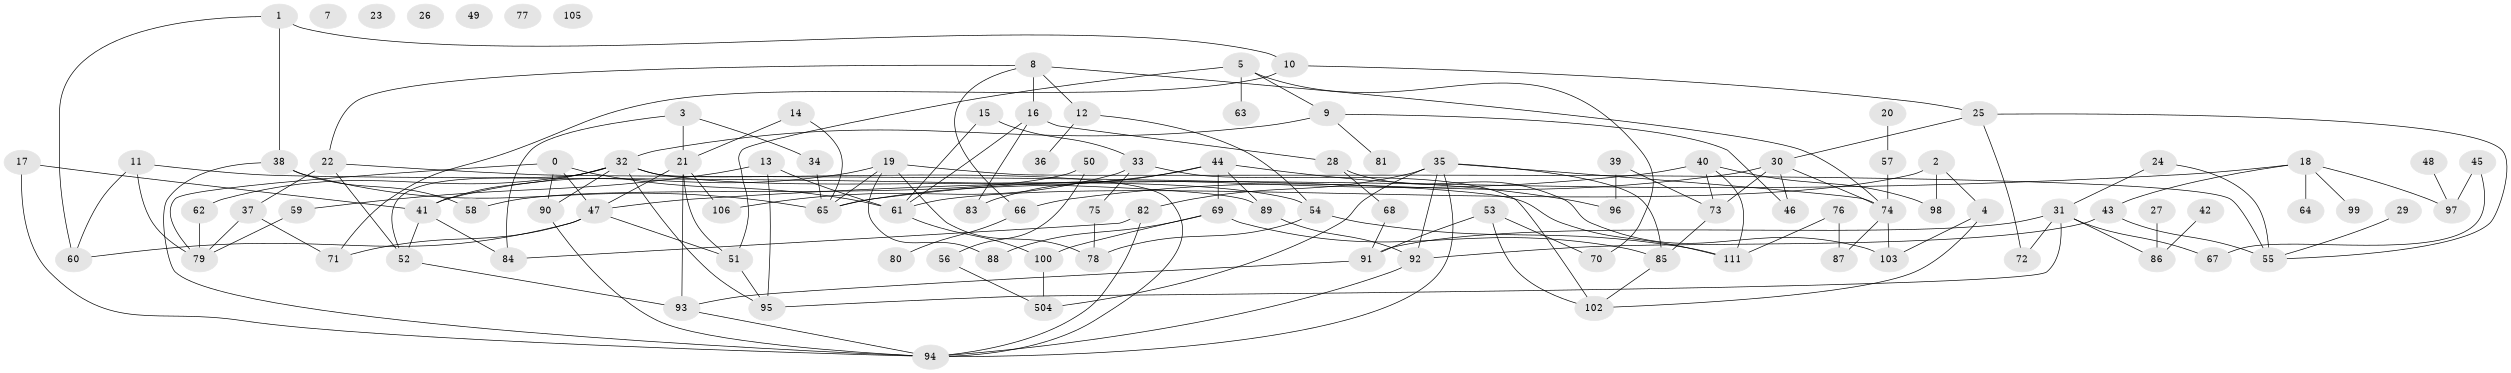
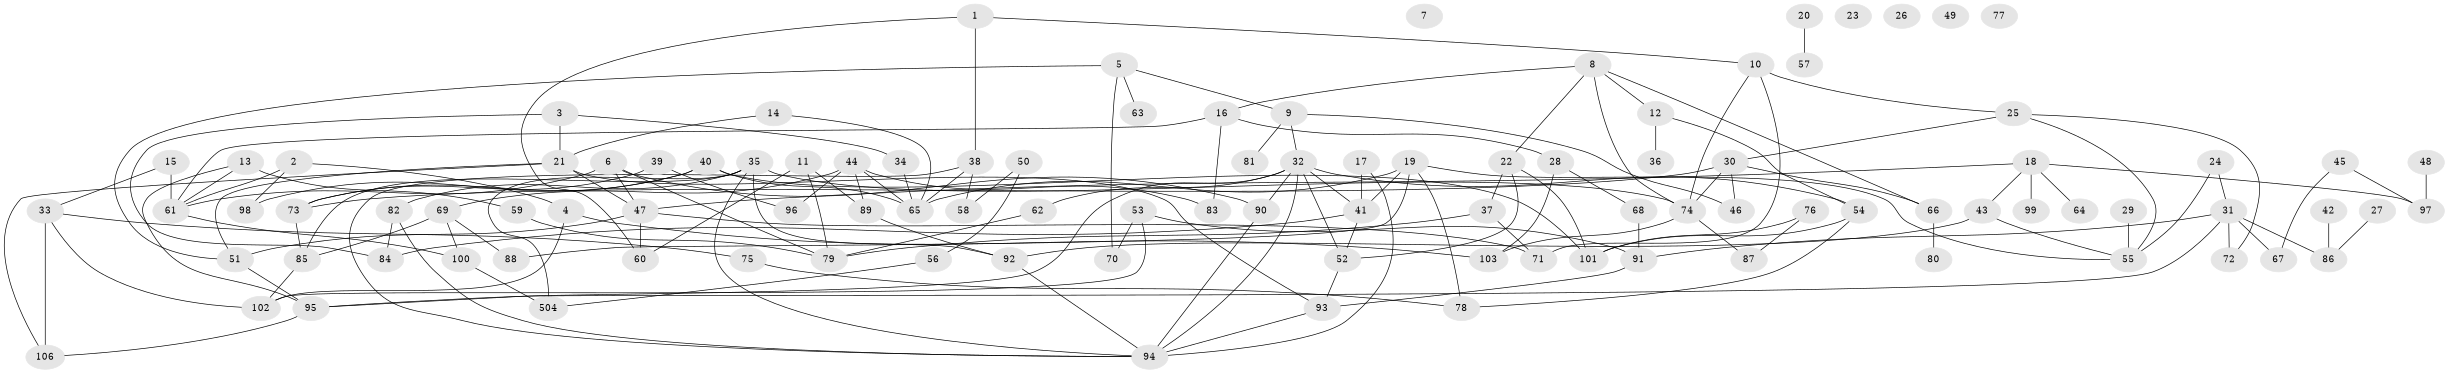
node "105": removed
node "0": label "0" -> "6"
edge "57" -- "74": now "10" -- "74"
node "111": label "111" -> "101"
edge "95" -- "106": added
